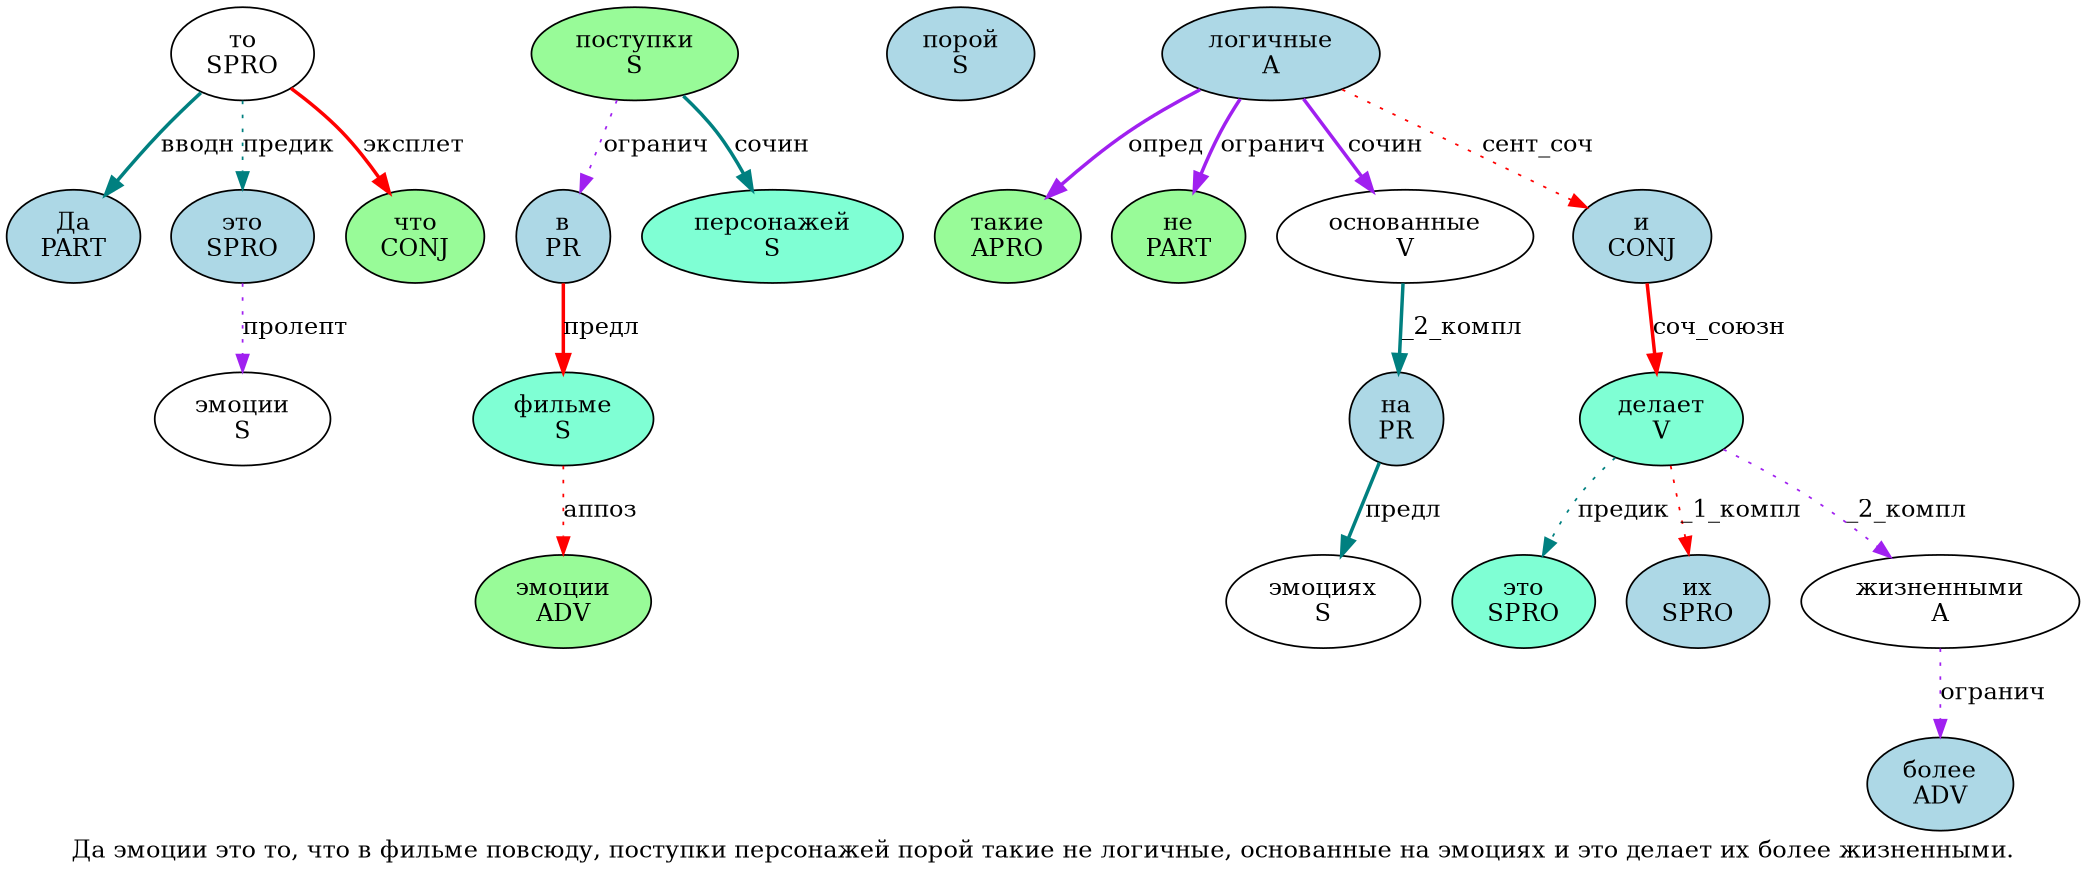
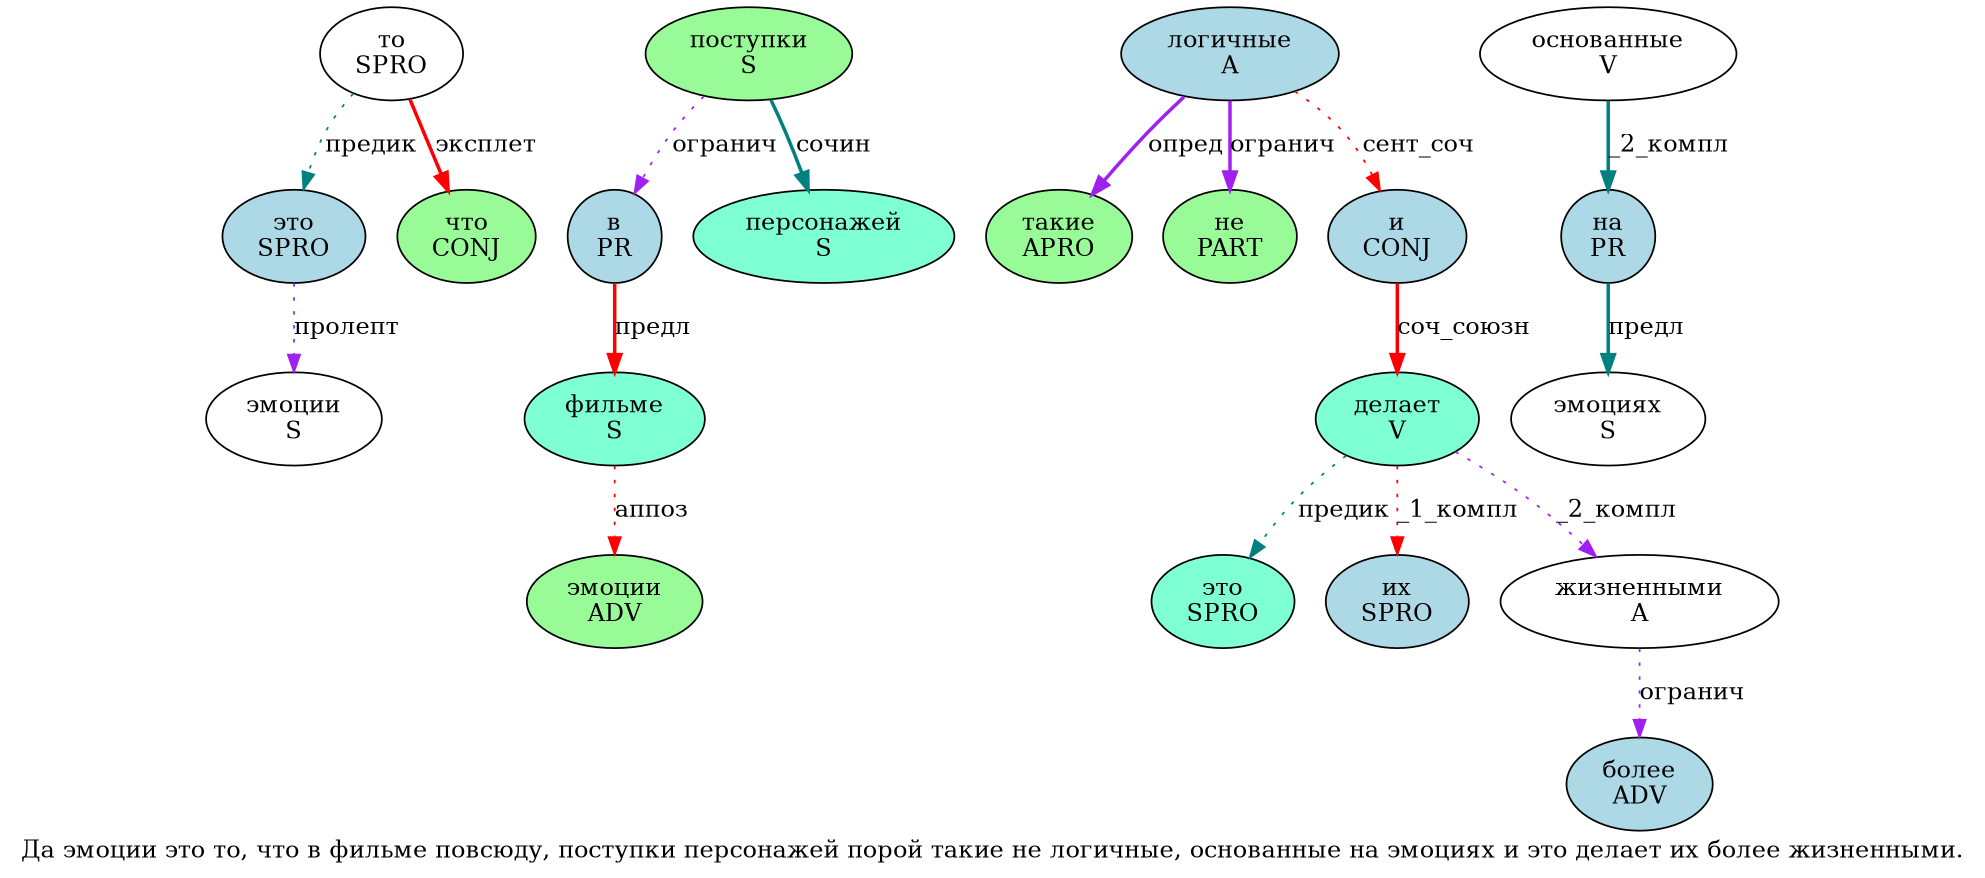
node "порой S": removed
edge "логичные A" -> "основанные V": removed, label "сочин"
node "Да PART": removed
